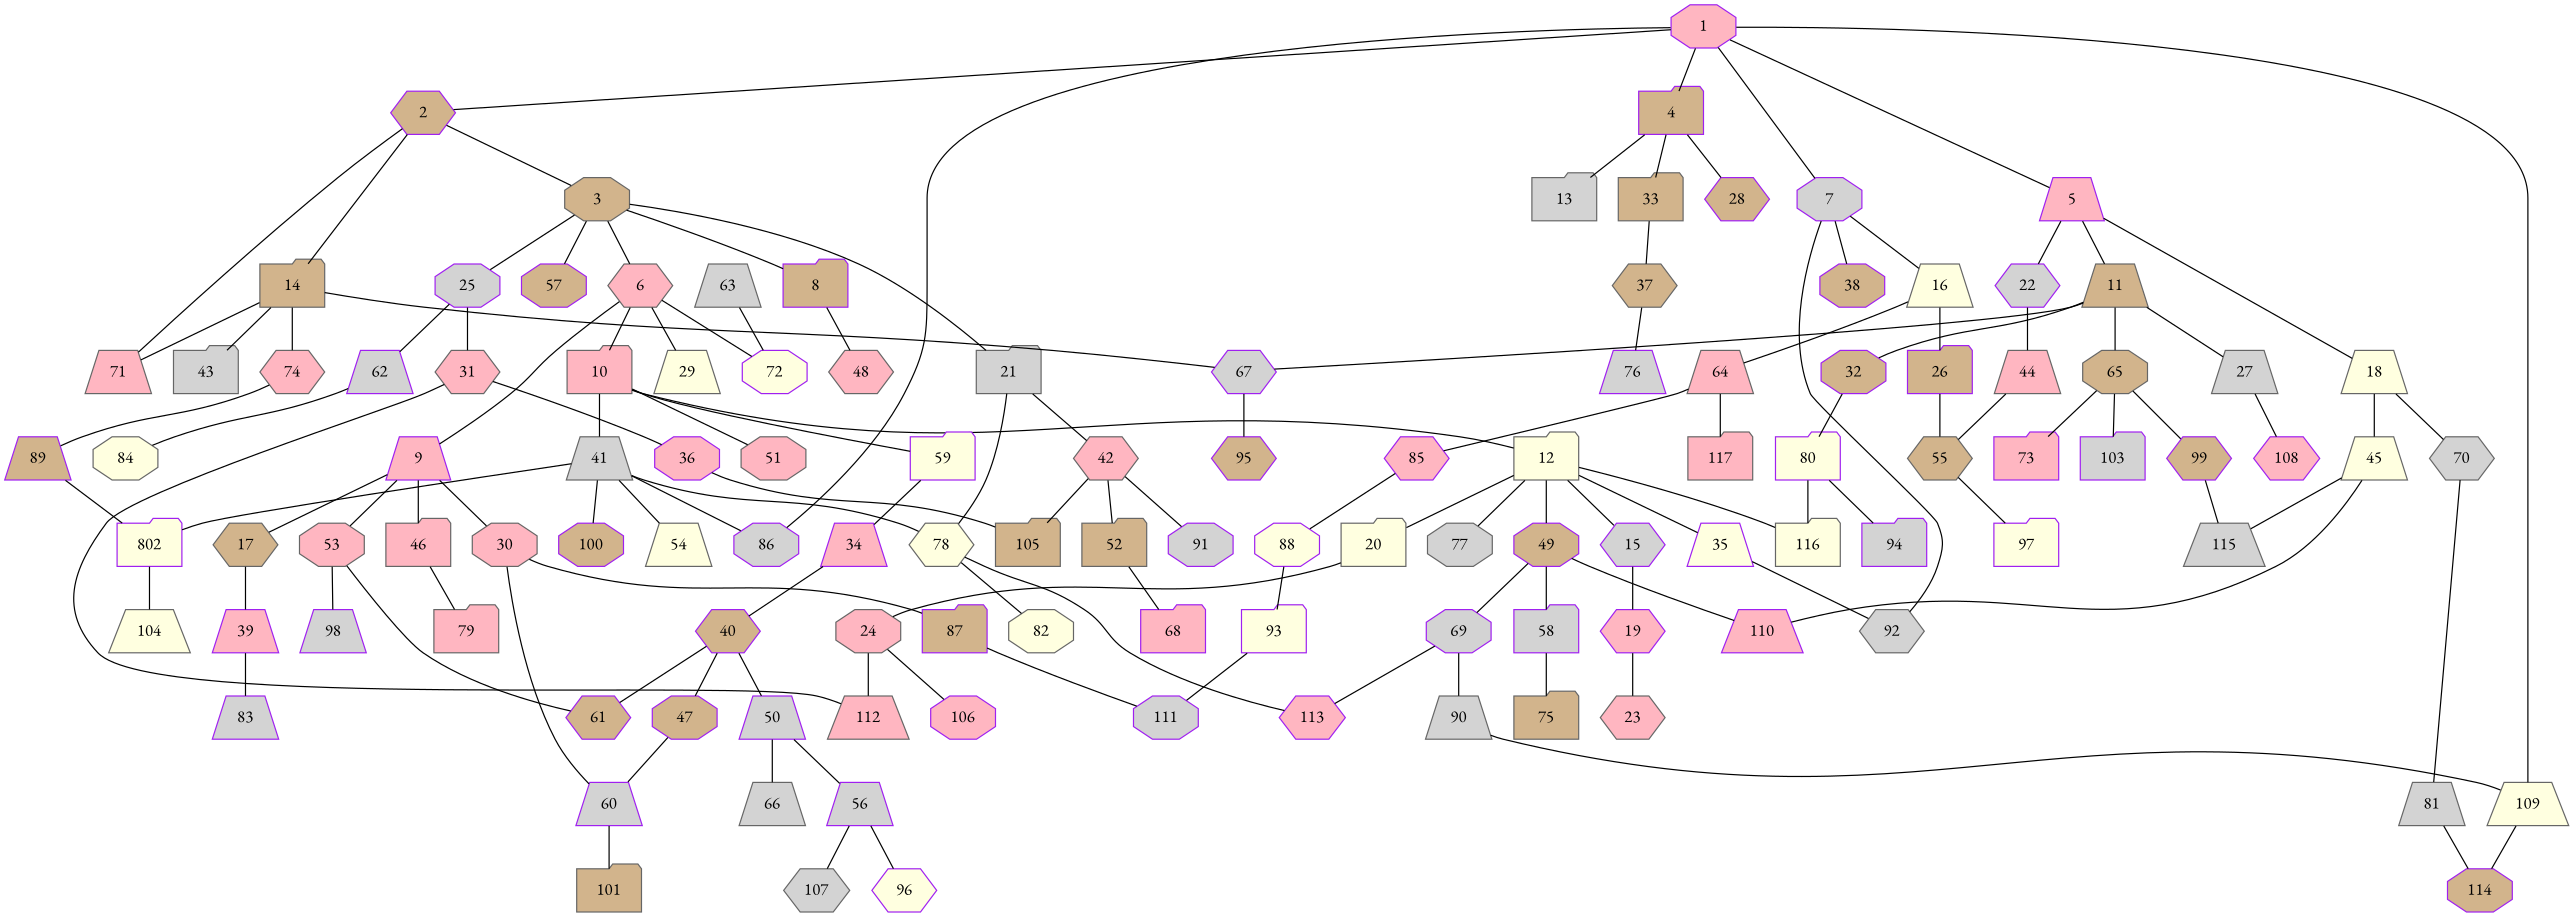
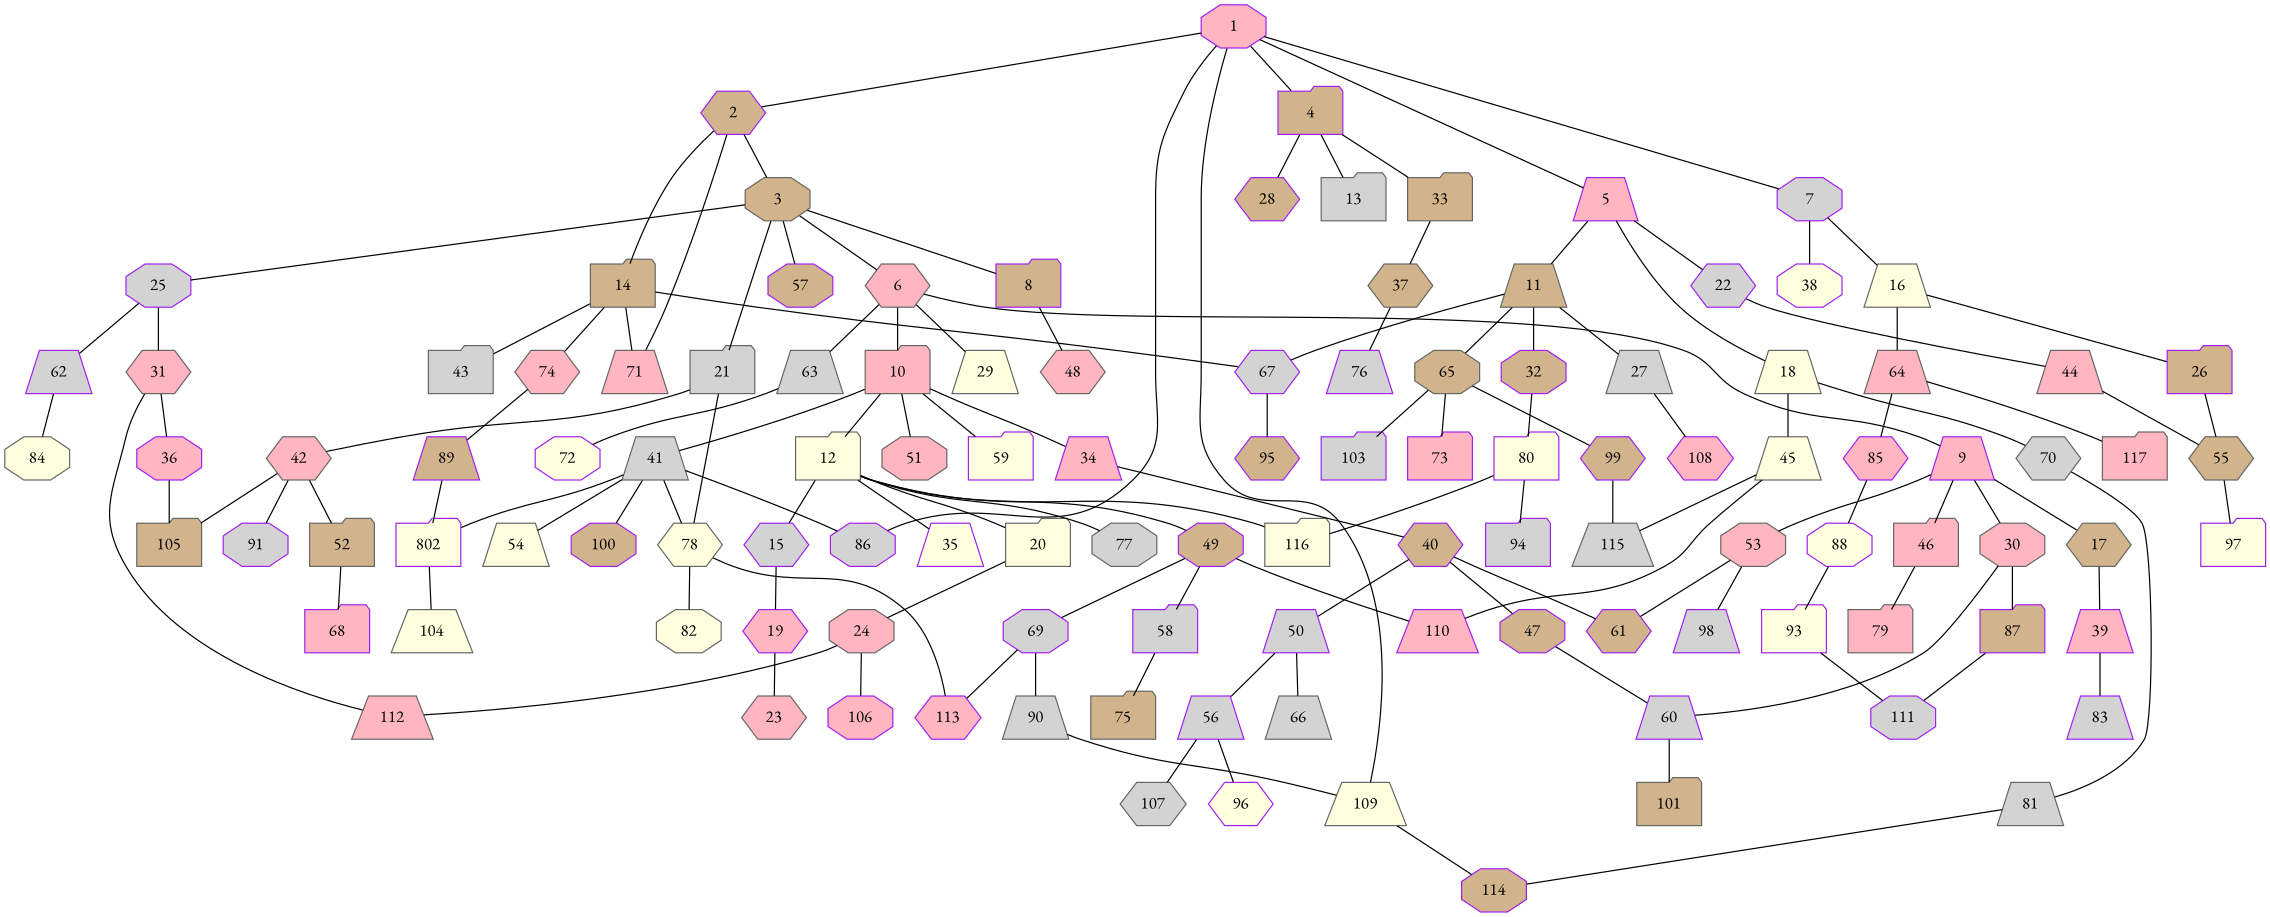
node "38": fillcolor tan -> lightyellow
edge "6" -- "72": now "6" -- "63"
edge "59" -- "34": now "10" -- "34"
node "92": removed
